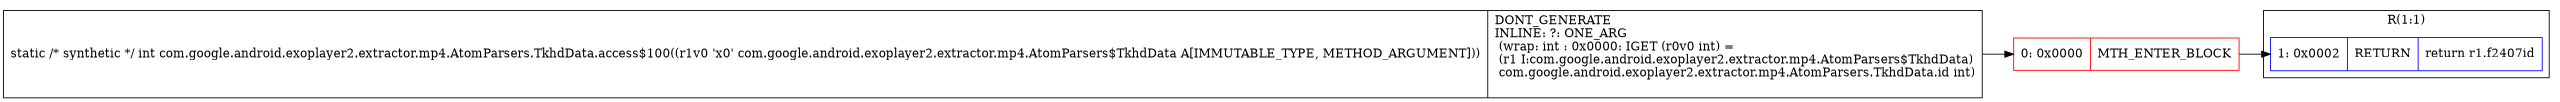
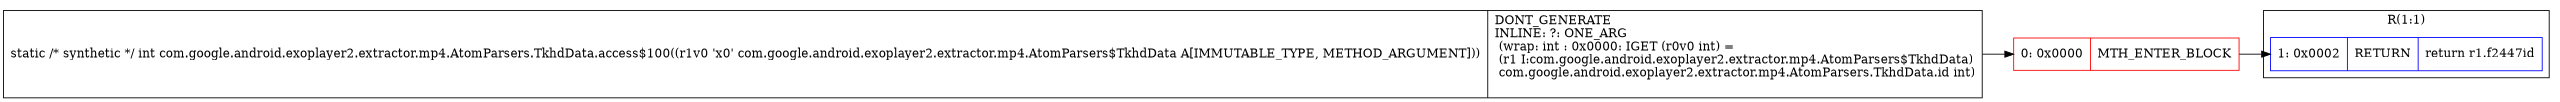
node "1: 0x0002": text "return r1.f2407id" -> "return r1.f2447id"
